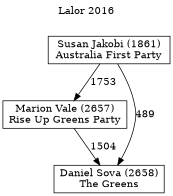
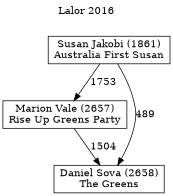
node "Susan Jakobi (1861) Australia First Party": label "Susan Jakobi (1861) Australia First Party" -> "Susan Jakobi (1861) Australia First Susan"
